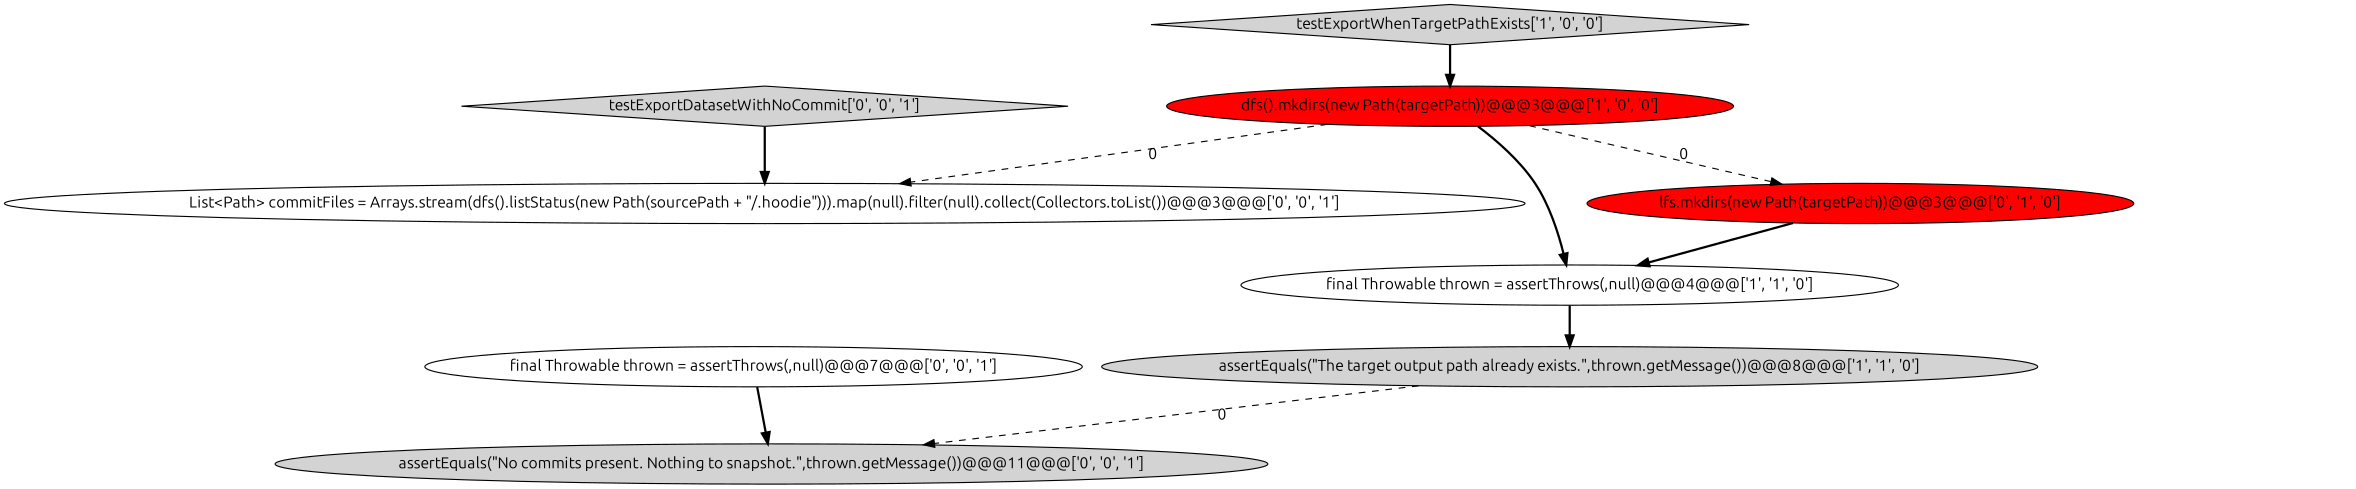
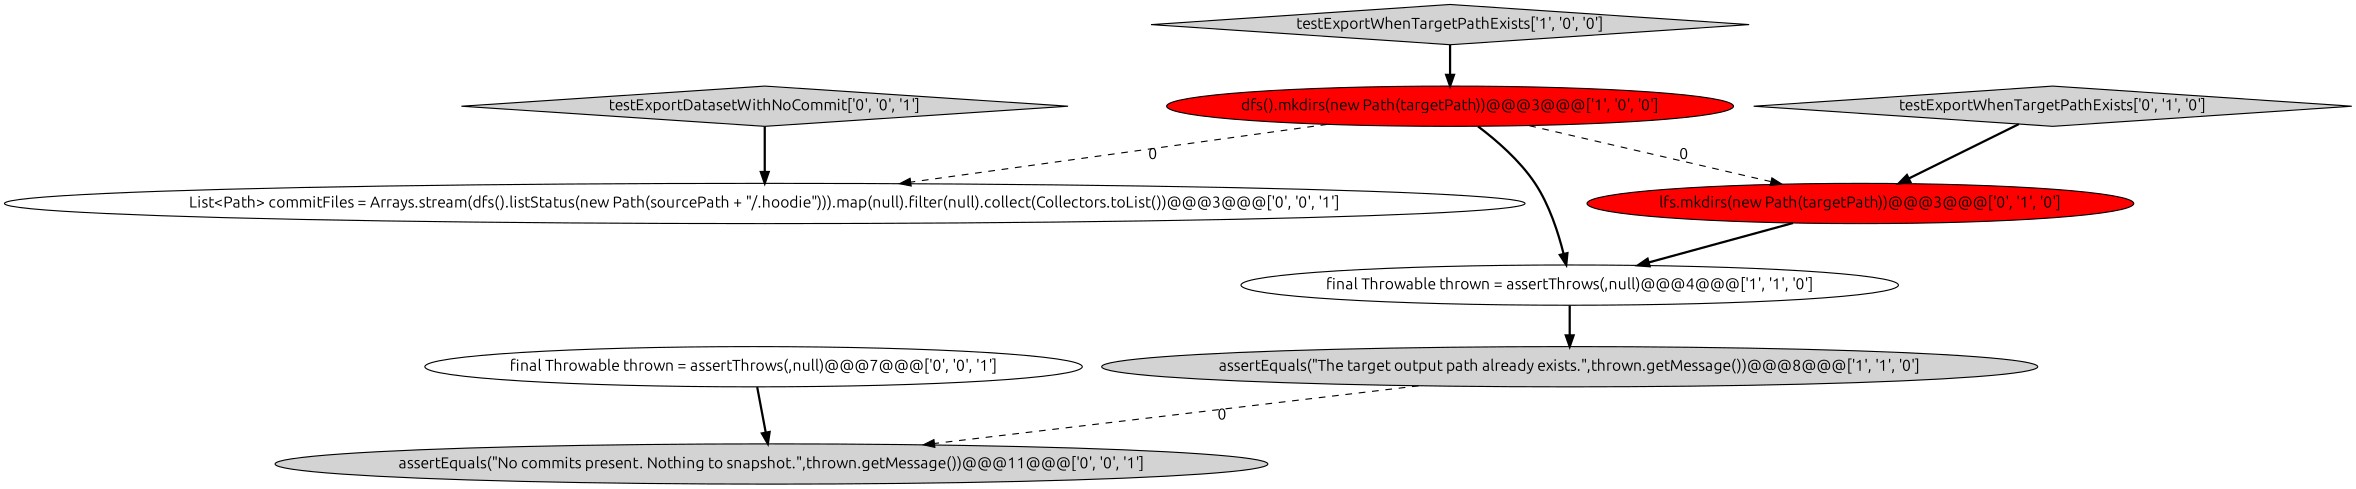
node "testExportWhenTargetPathExists['0', '1', '0']": added
